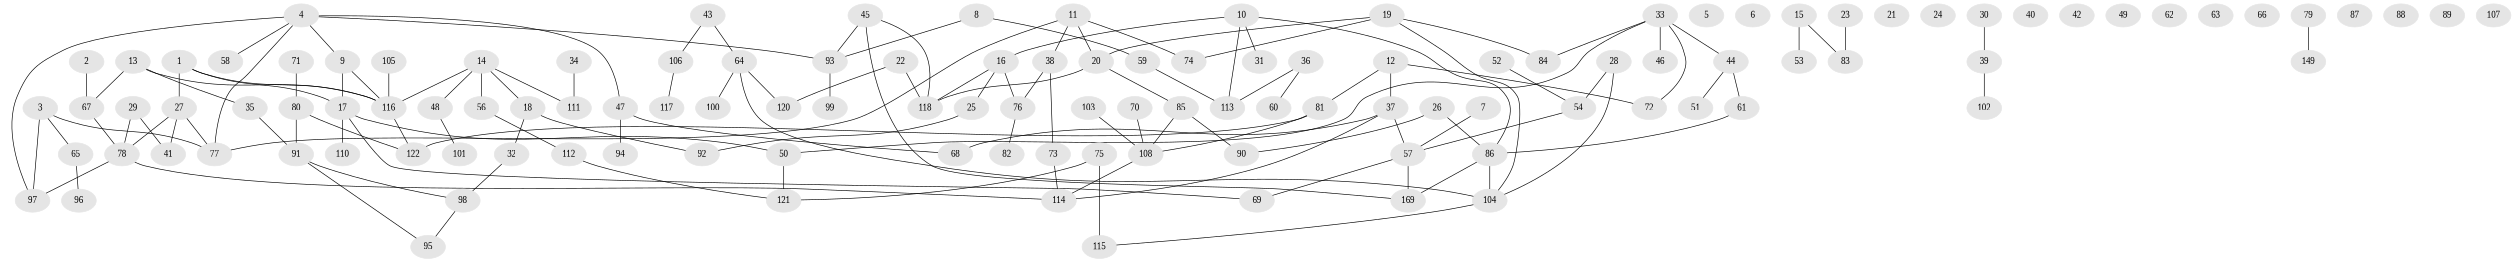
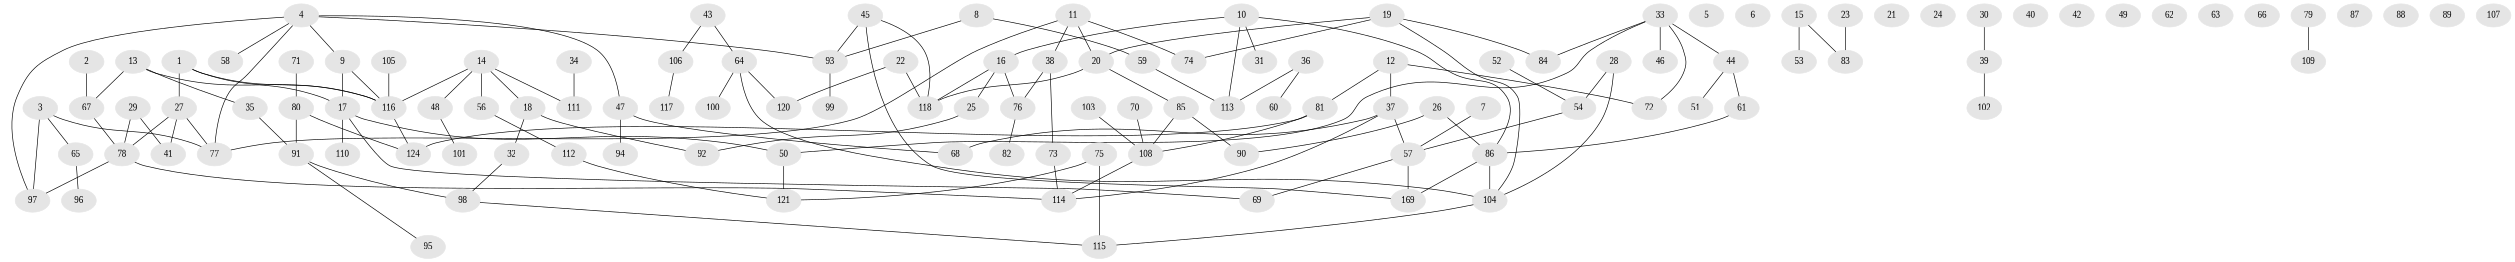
node "149": label "149" -> "109"
node "122": label "122" -> "124"
edge "98" -- "95": now "98" -- "115"
